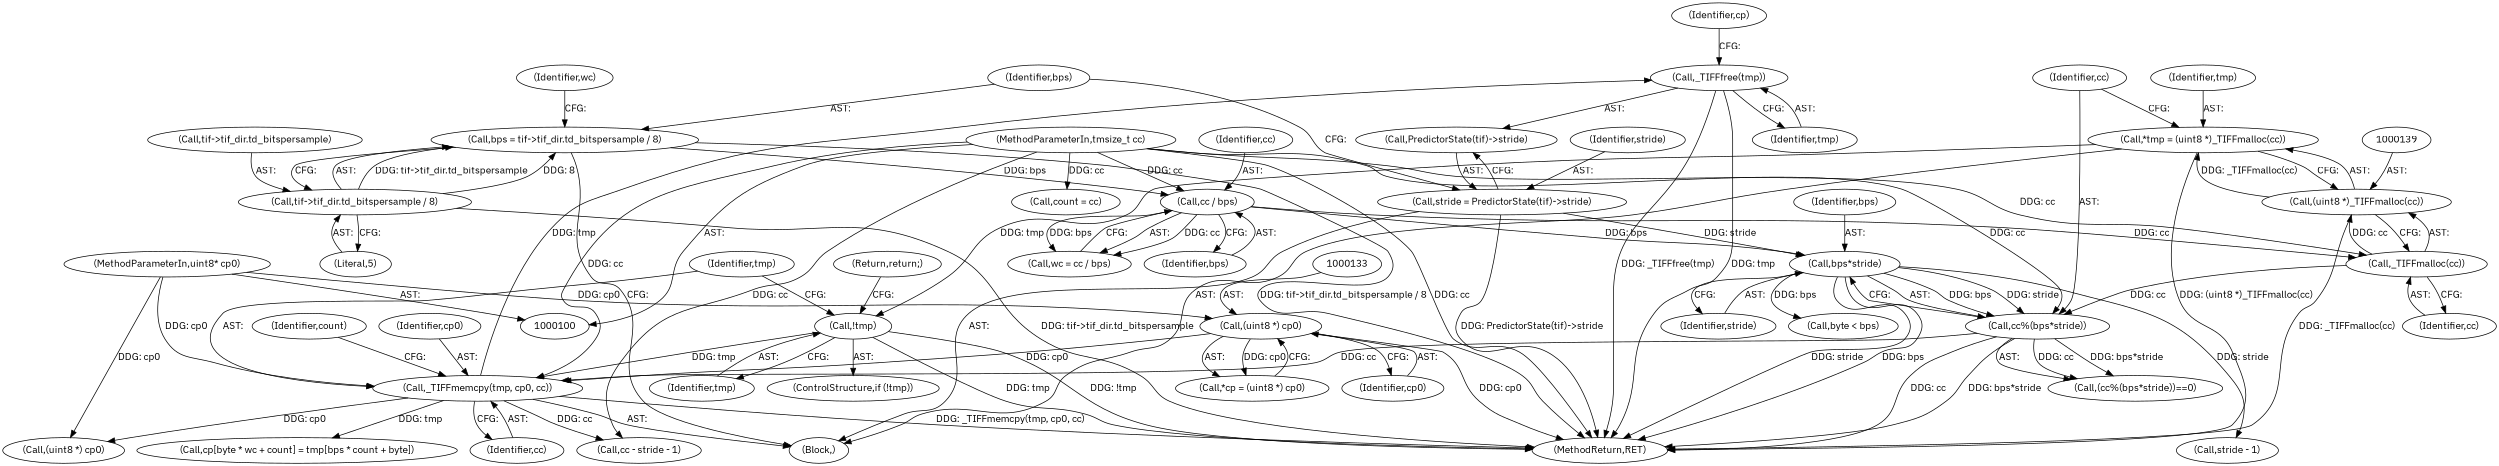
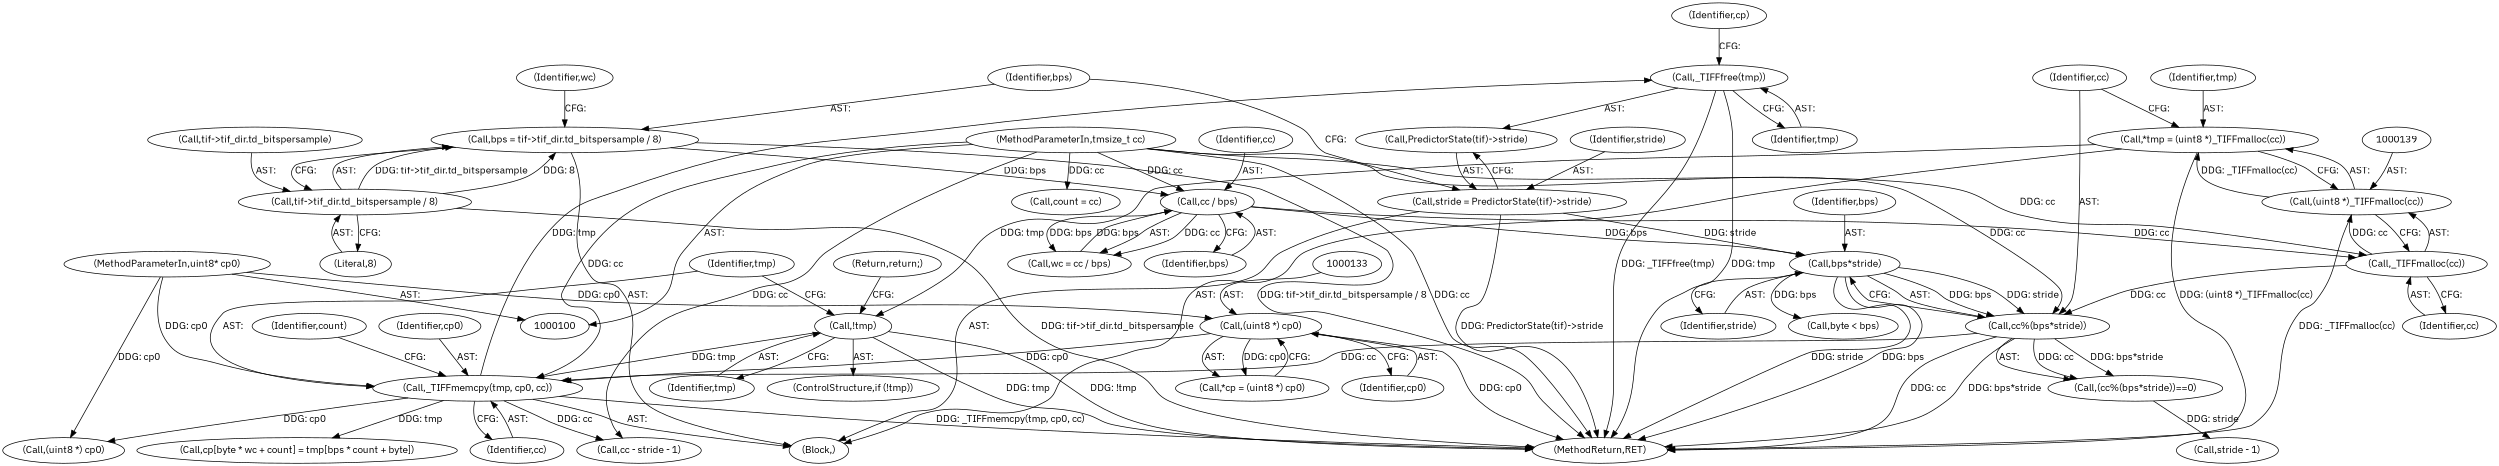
edge "(Call,wc = cc / bps)" -> "(Call,cc / bps)": label "CFG: " -> "DDG: bps"
node "(Literal,5)": label "(Literal,5)" -> "(Literal,8)"
edge "(Call,bps = tif->tif_dir.td_bitspersample / 8)" -> "(Block,)": label "CFG: " -> "AST: "
edge "(Call,bps*stride)" -> "(Call,stride - 1)": now "(Call,(cc%(bps*stride))==0)" -> "(Call,stride - 1)"
